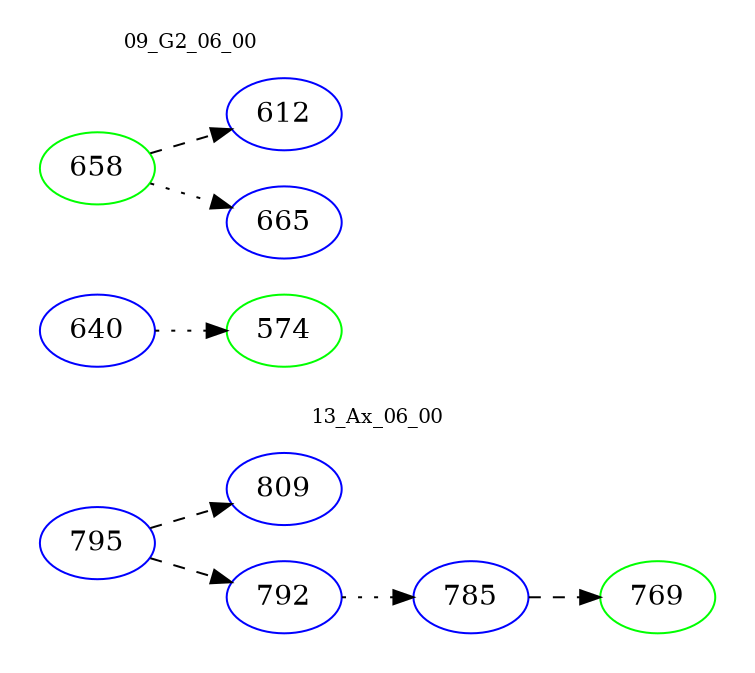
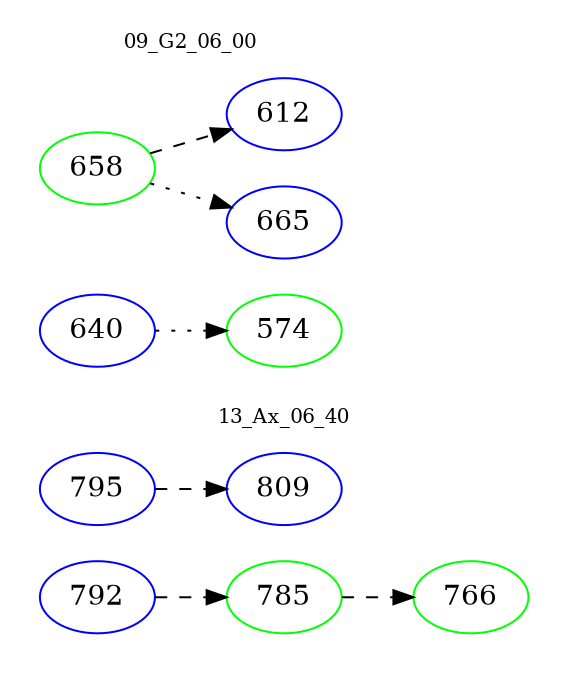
cluster "13_Ax_06_00": label "13_Ax_06_00" -> "13_Ax_06_40"
edge "795" -> "792": removed
edge "792" -> "785": style dotted -> dashed
node "785": color blue -> green
node "769": label "769" -> "766"
